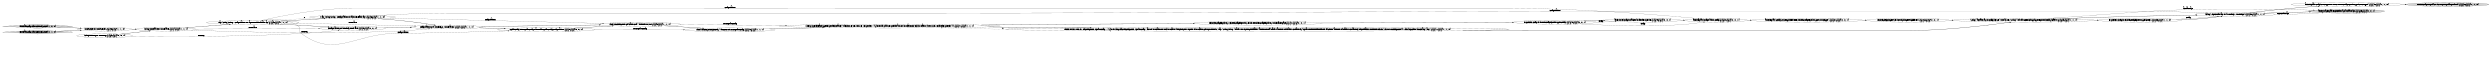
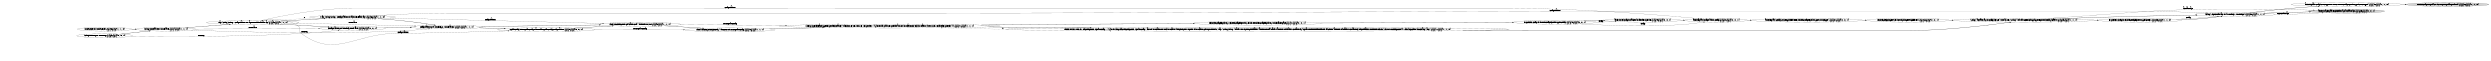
node "testLoadConfigWithAccessKeySecret['1', '0', '0']": removed
node "testLoadConfigWithAccessKeySecret['0', '1', '0']": removed
